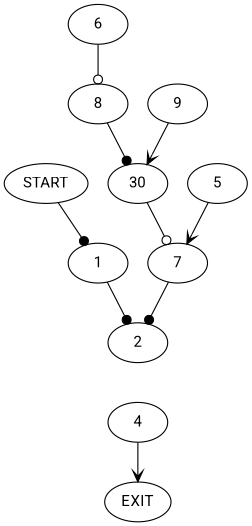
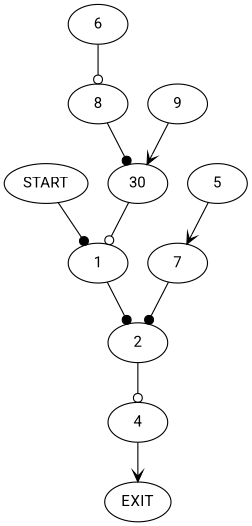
edge "30" -> "7": now "30" -> "1"
edge "2" -> "4": added
